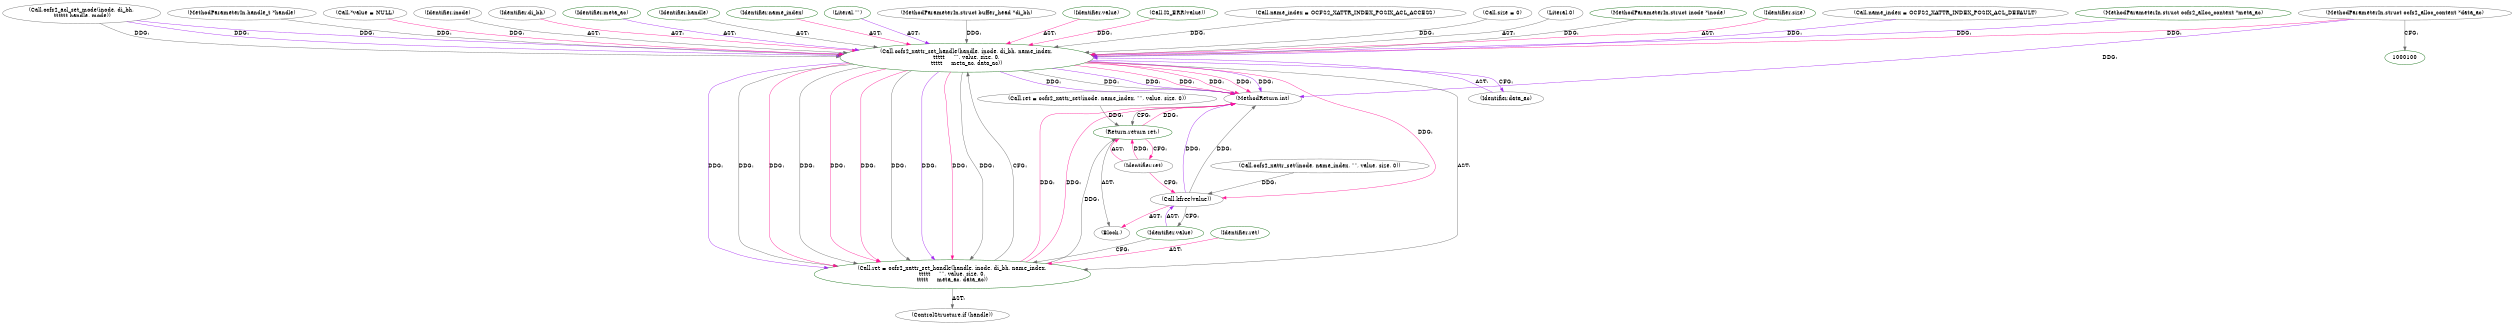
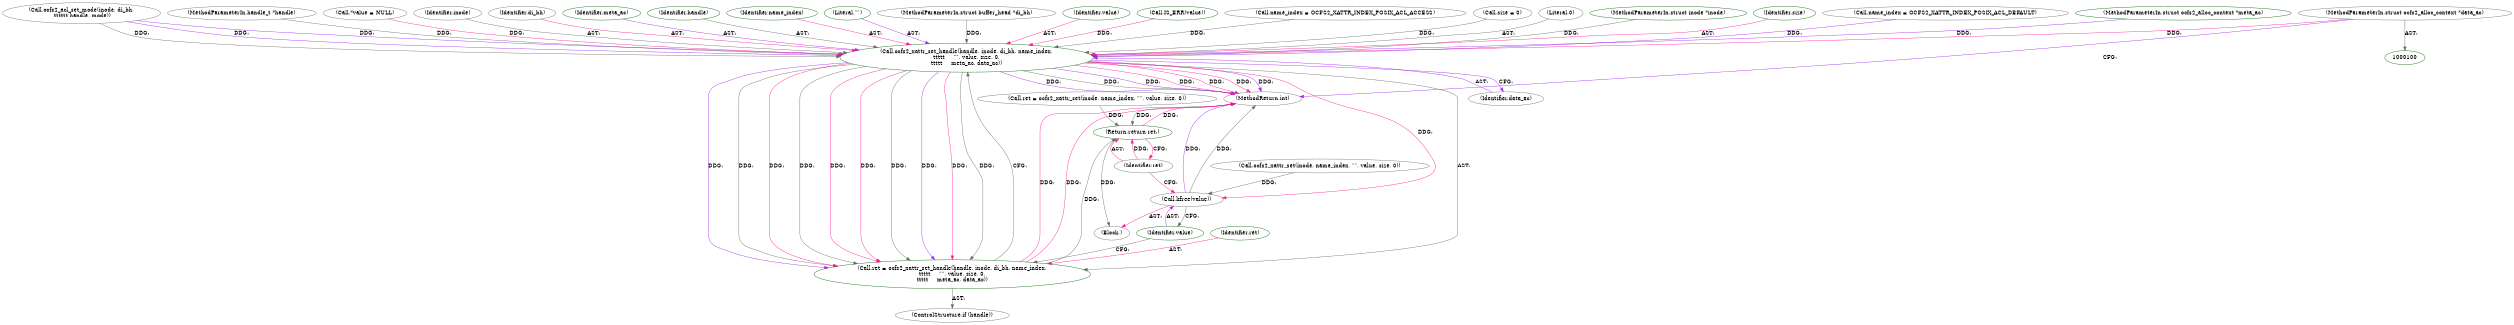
edge "(MethodParameterIn,struct ocfs2_alloc_context *data_ac)" -> "1000100": label "CFG: " -> "AST: "
edge "(MethodParameterIn,struct ocfs2_alloc_context *data_ac)" -> "(MethodReturn,int)": label "DDG: " -> "CFG: "
edge "(MethodReturn,int)" -> "(Return,return ret;)": label "CFG: " -> "DDG: "
edge "(Return,return ret;)" -> "(Block,)": label "AST: " -> "DDG: "
